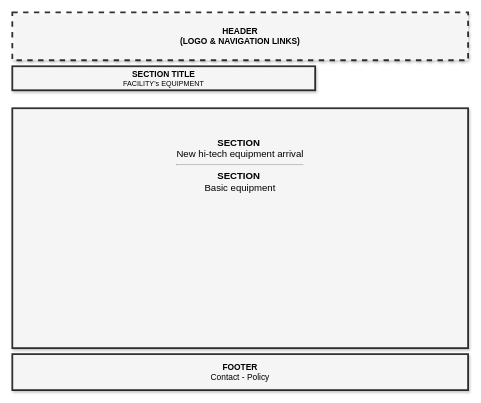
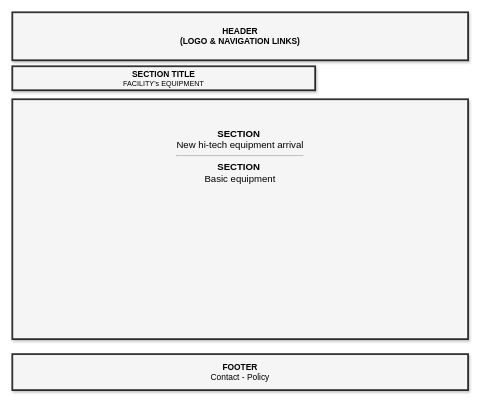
node "HEADER (LOGO & NAVIGATION LINKS)": style dashed -> solid
node "SECTION New hi-tech equipment arrival SECTION Basic equipment": moved (240, 228) -> (240, 219)
